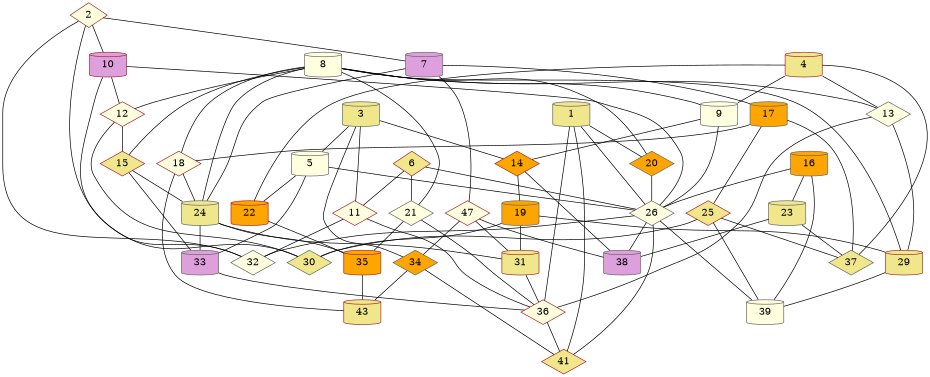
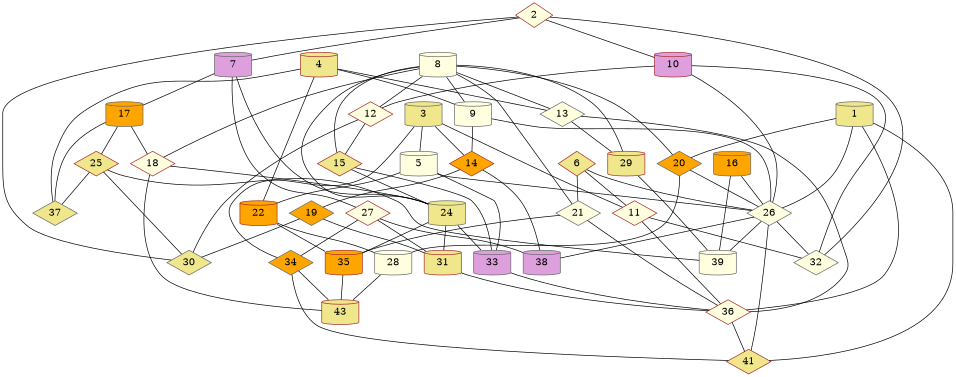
node "47": label "47" -> "27"
node "19": shape cylinder -> diamond
node "23": removed
edge "19" -- "29": removed
node "28": added
